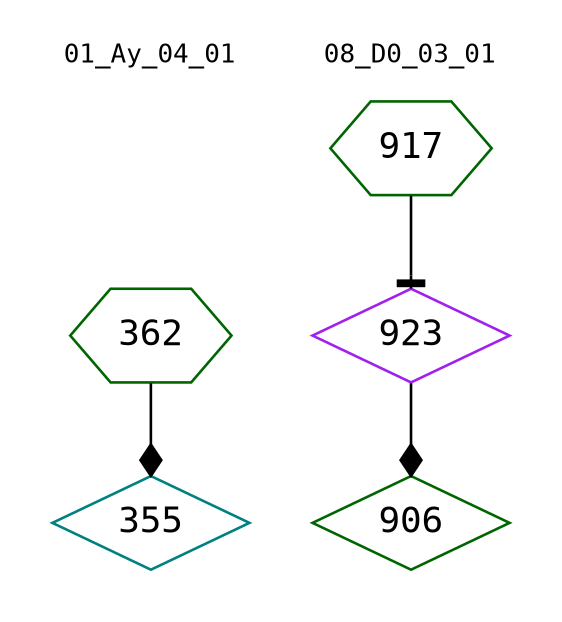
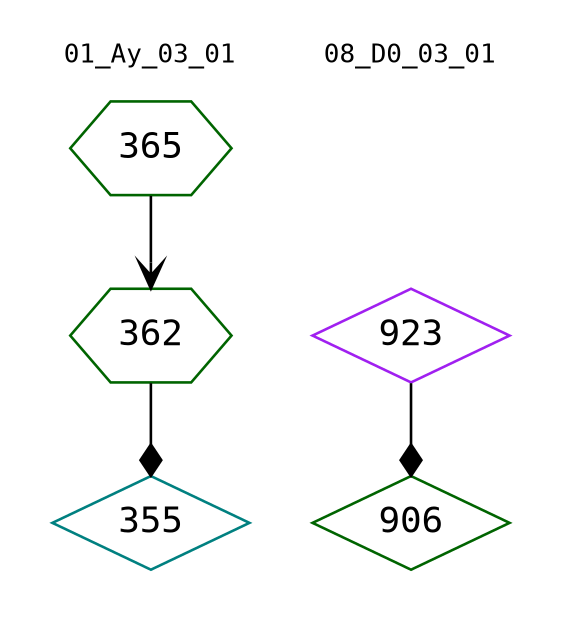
cluster "01_Ay_04_01": label "01_Ay_04_01" -> "01_Ay_03_01"
node "365": added
node "917": removed
